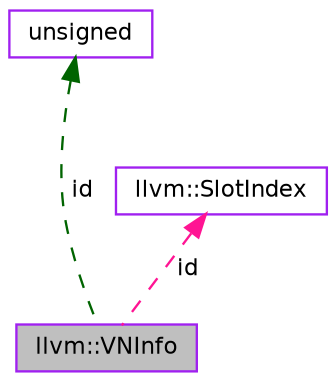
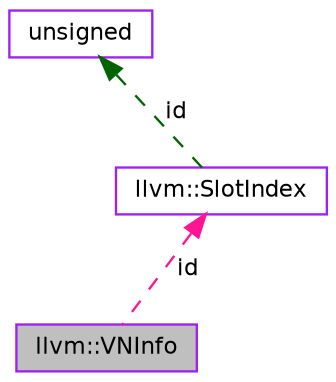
edge "llvm::VNInfo" -> "unsigned": now "llvm::SlotIndex" -> "unsigned"
